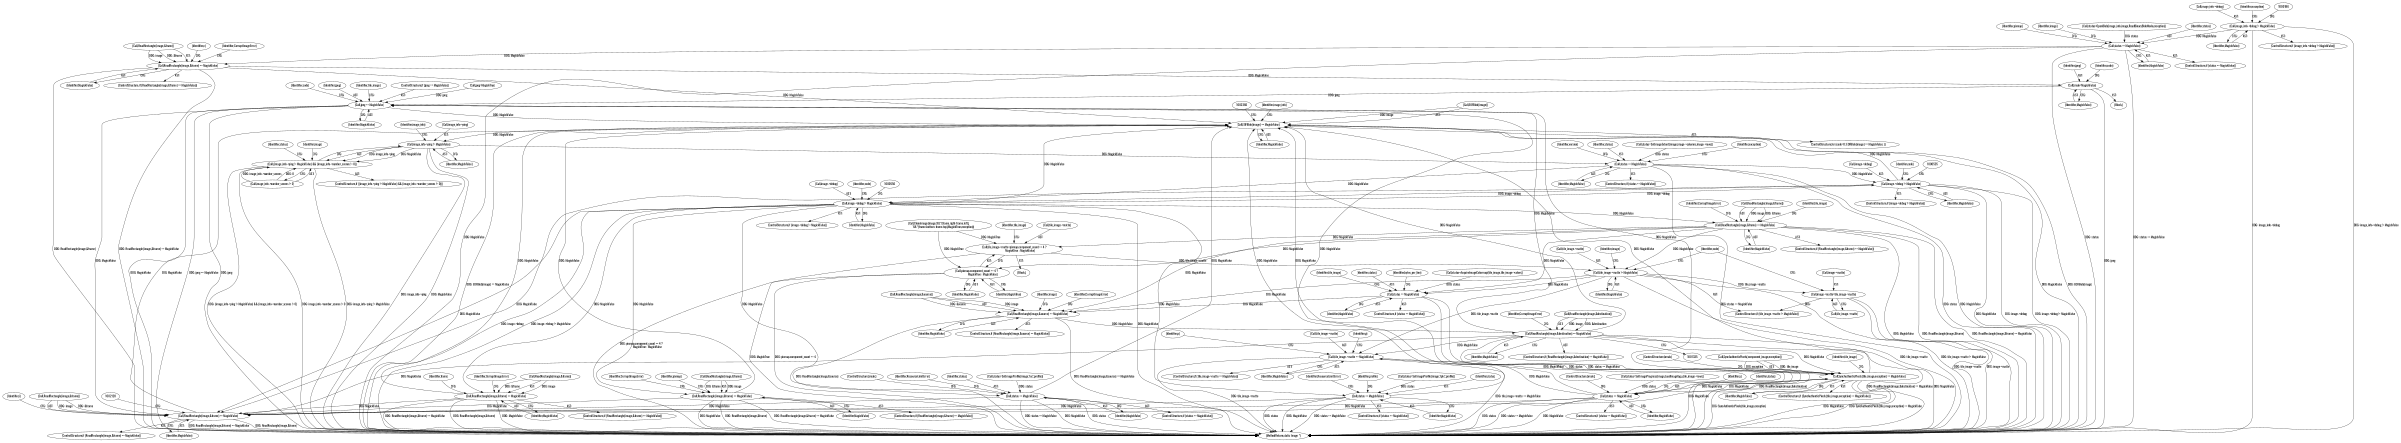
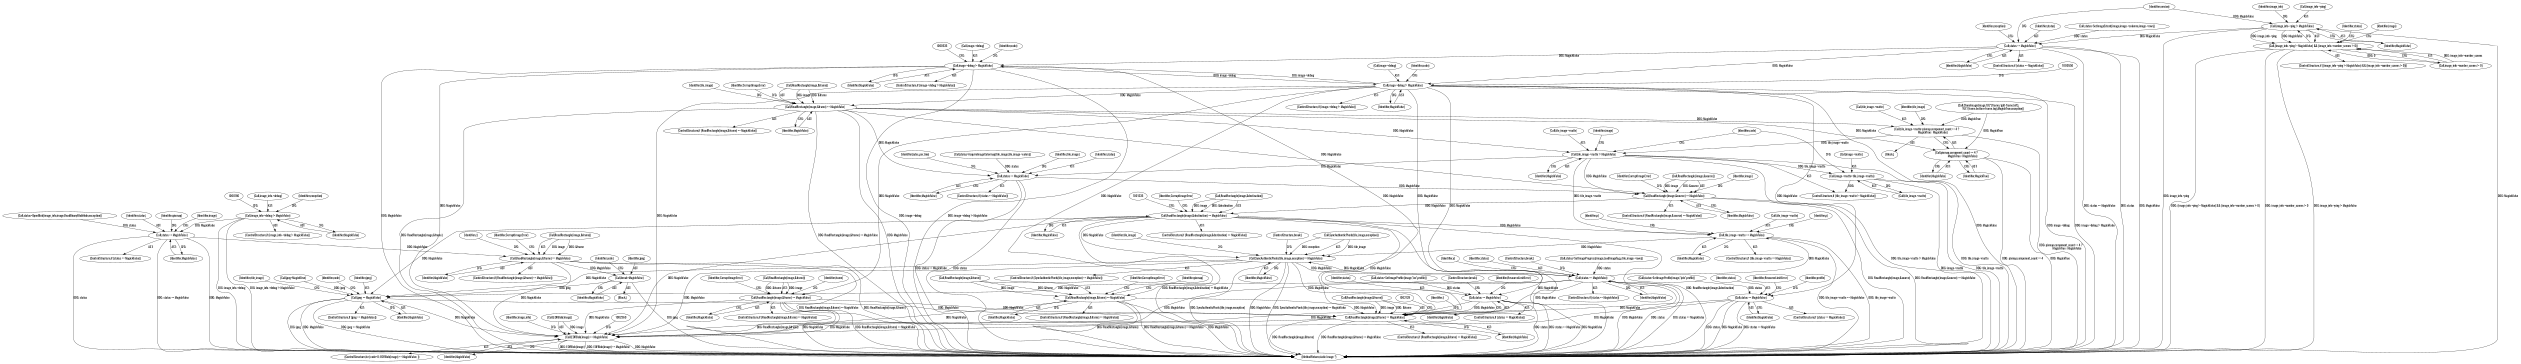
edge "(ControlStructure,if (jpeg == MagickFalse))" -> "(Call,jpeg == MagickFalse)": reversed
edge "(Call,EOFBlob(image) == MagickFalse)" -> "(Call,image_info->ping != MagickFalse)": now "(Identifier,version)" -> "(Call,image_info->ping != MagickFalse)"
edge "(Call,ReadRectangle(image,&destination) == MagickFalse)" -> "1001335": reversed
node "(Call,SyncAuthenticPixels(component_image,exception))": label "(Call,SyncAuthenticPixels(component_image,exception))" -> "(Call,SyncAuthenticPixels(tile_image,exception))"
